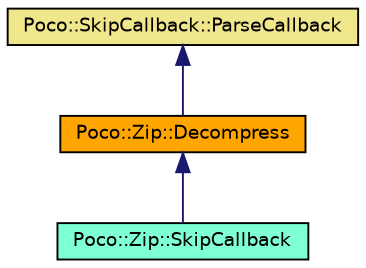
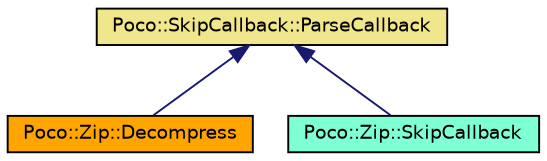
edge "Poco::Zip::SkipCallback" -> "Poco::Zip::Decompress": now "Poco::Zip::SkipCallback" -> "Poco::SkipCallback::ParseCallback"
